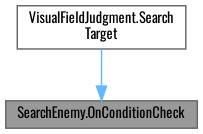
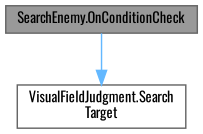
edge "VisualFieldJudgment.Search Target" -> "SearchEnemy.OnConditionCheck": reversed
